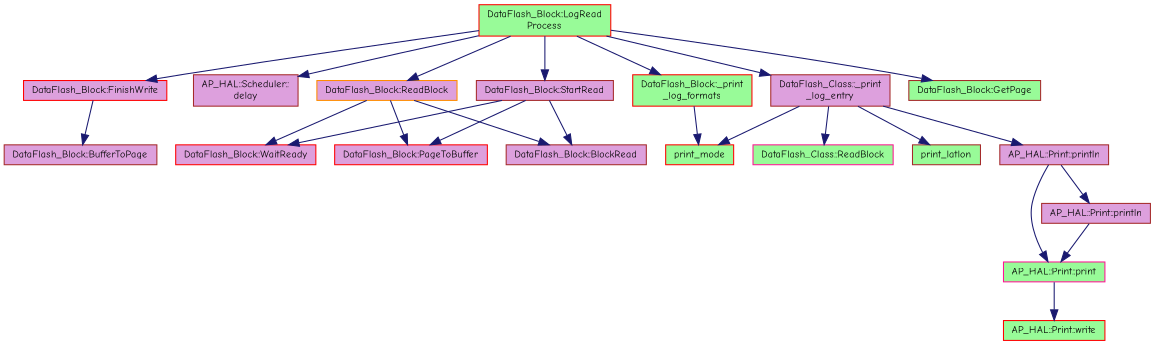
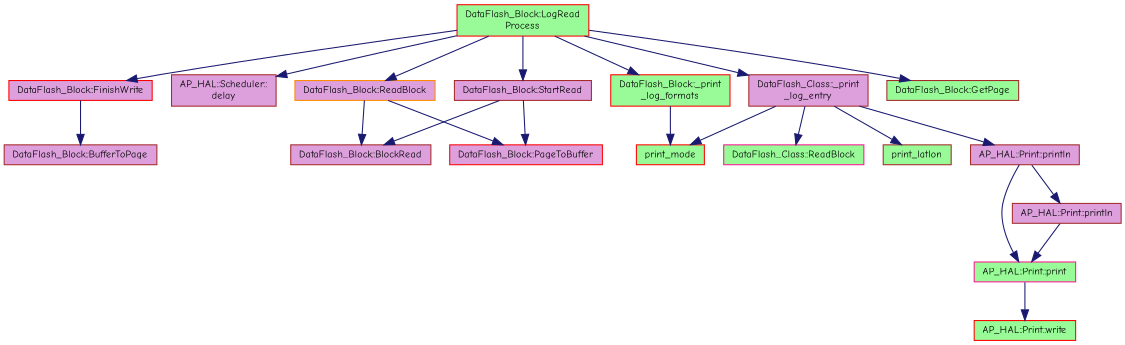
node "DataFlash_Block::WaitReady": removed
